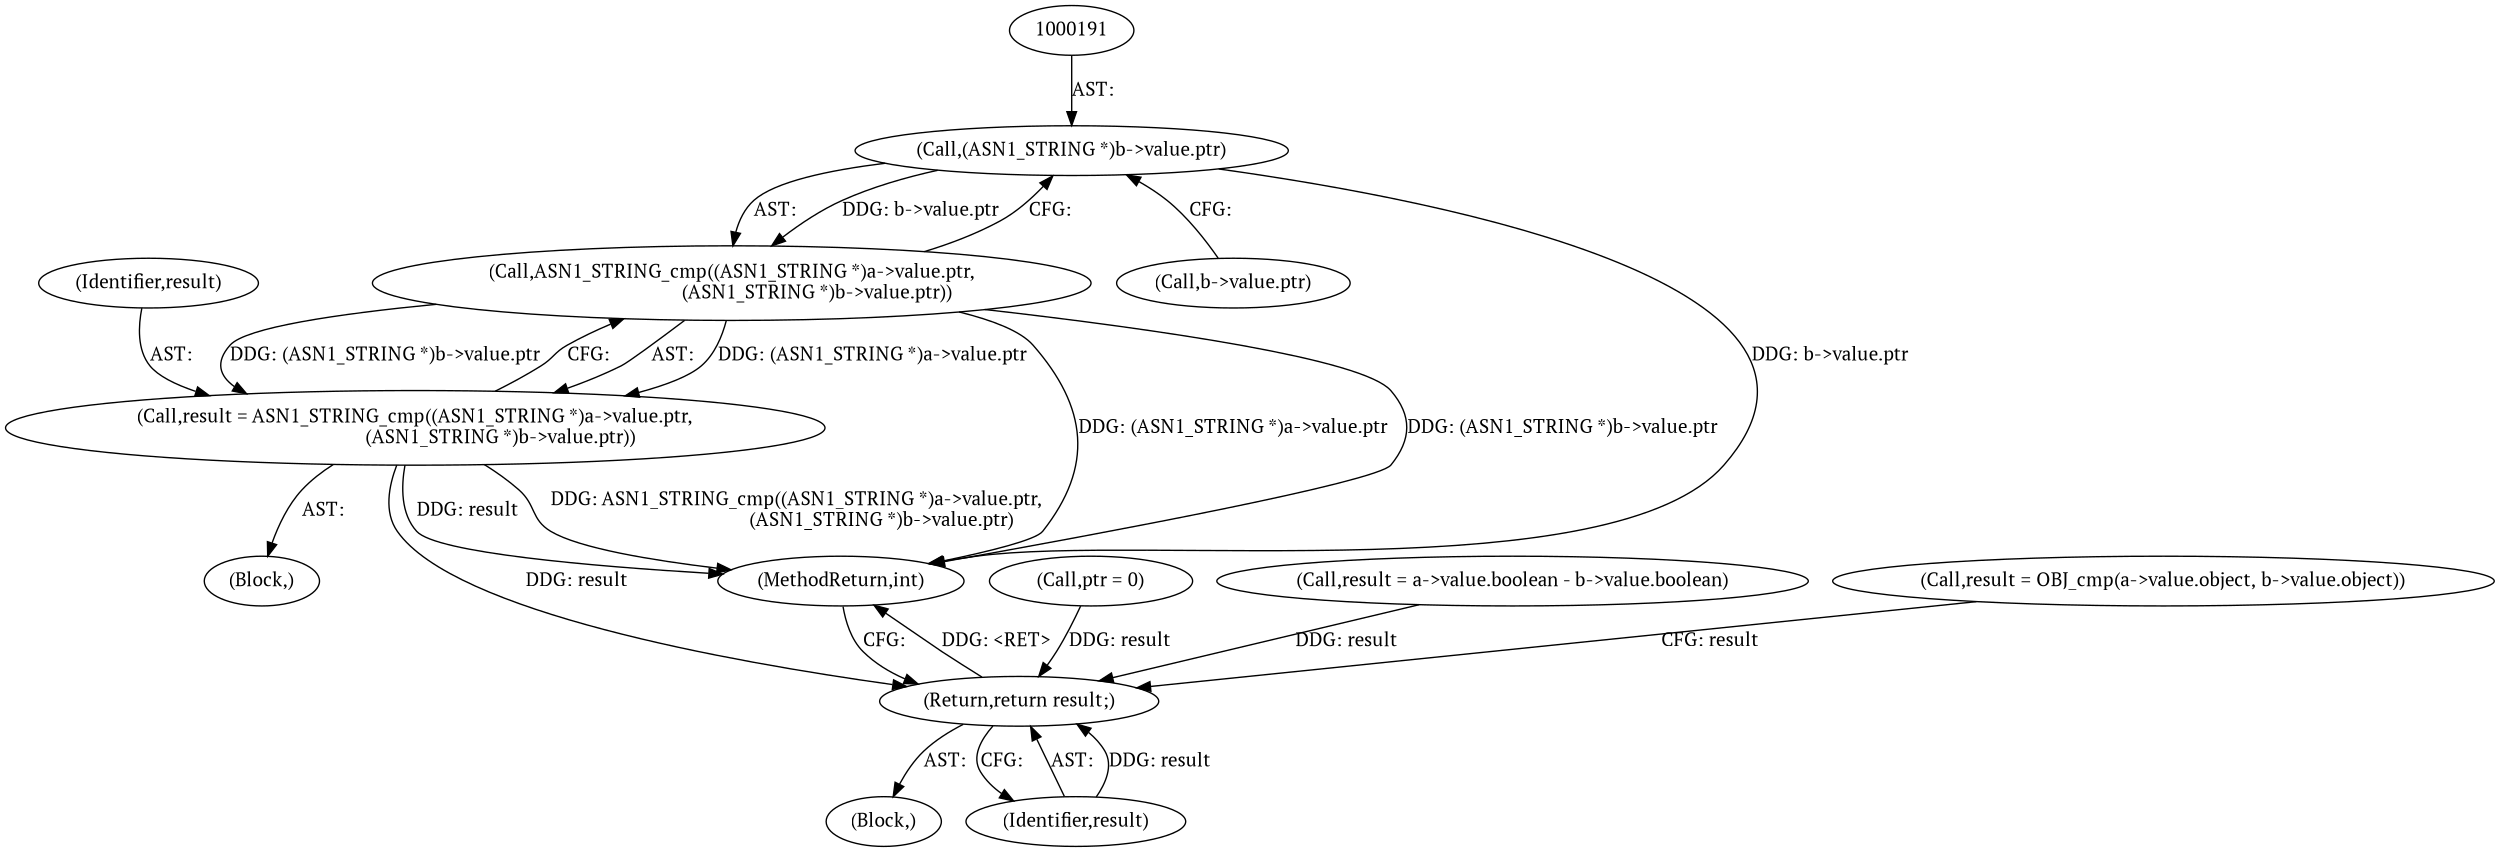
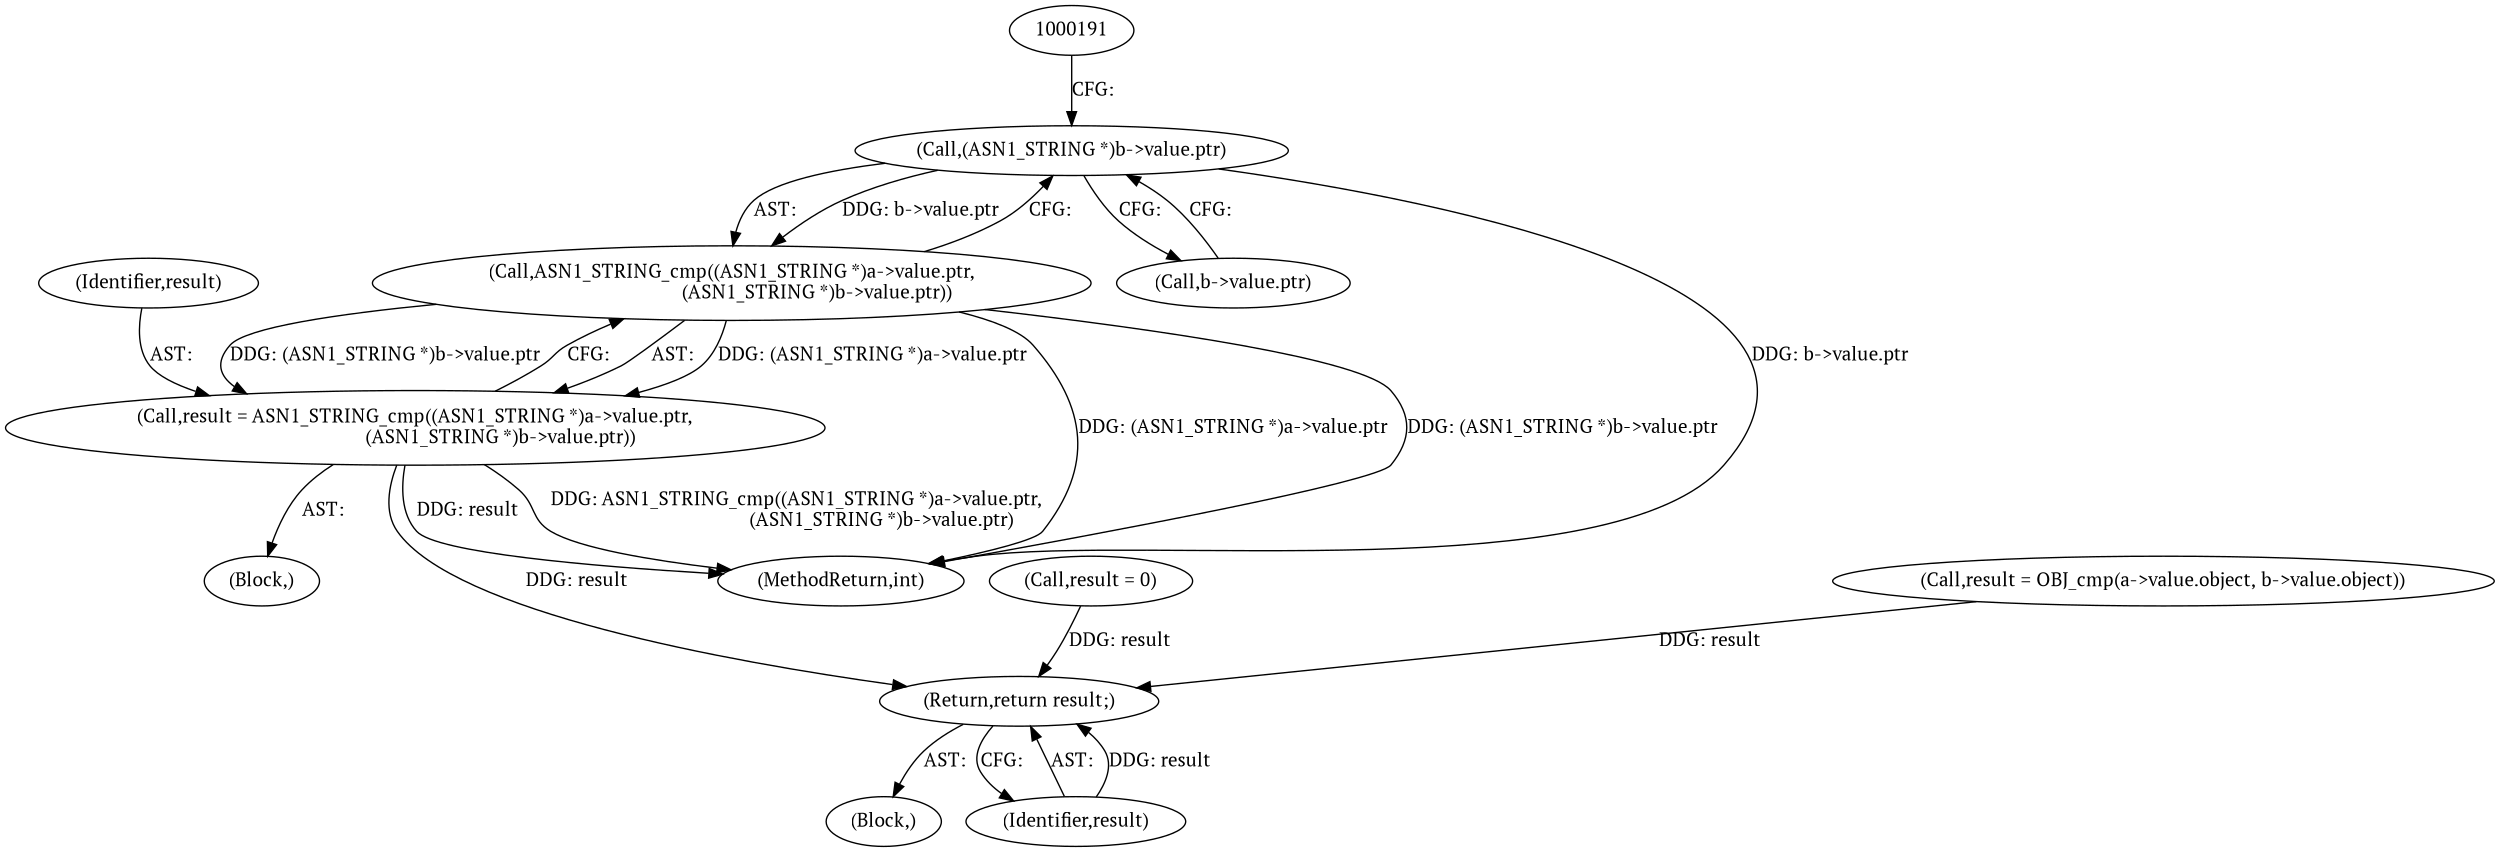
edge "1000191" -> "(Call,(ASN1_STRING *)b->value.ptr)": label "AST: " -> "CFG: "
edge "(Call,(ASN1_STRING *)b->value.ptr)" -> "(Call,b->value.ptr)": added, label "CFG:"
node "(Call,ptr = 0)": label "(Call,ptr = 0)" -> "(Call,result = 0)"
node "(Call,result = a->value.boolean - b->value.boolean)": removed
edge "(Call,result = OBJ_cmp(a->value.object, b->value.object))" -> "(Return,return result;)": label "CFG: result" -> "DDG: result"
edge "(Return,return result;)" -> "(MethodReturn,int)": removed, label "DDG: <RET>"
edge "(MethodReturn,int)" -> "(Return,return result;)": removed, label "CFG:"
